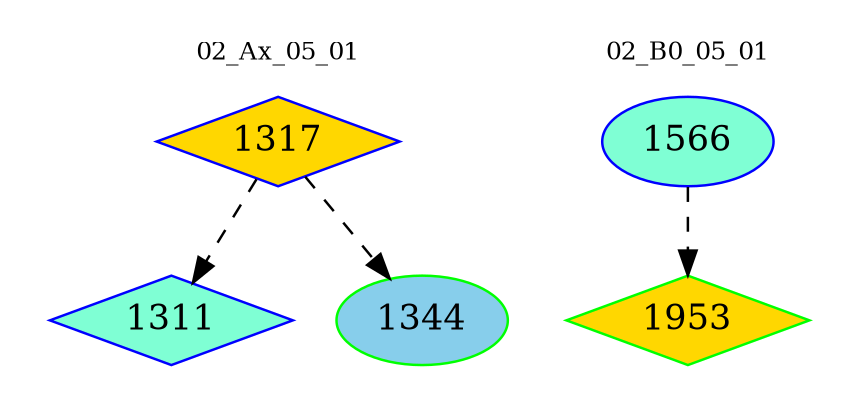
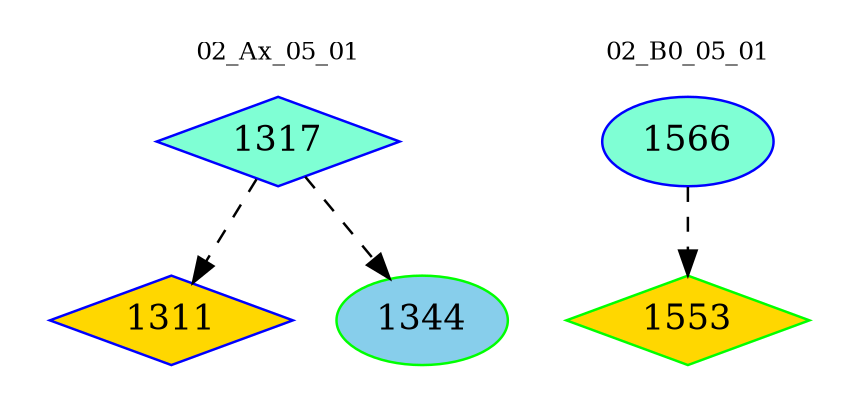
node "1317": fillcolor gold -> aquamarine
node "1311": fillcolor aquamarine -> gold
node "1953": label "1953" -> "1553"
